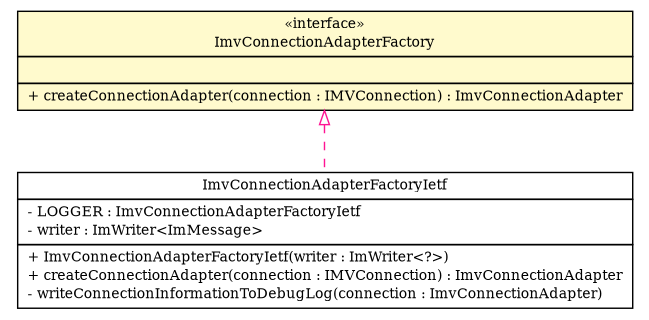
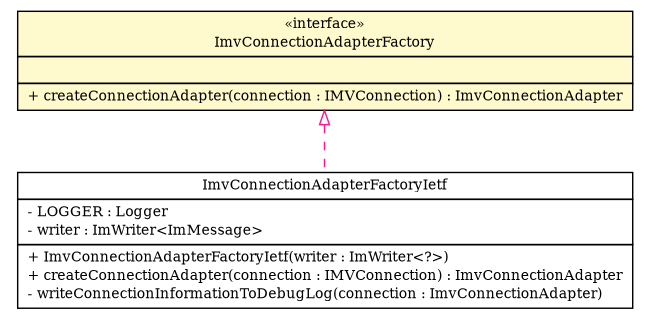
node "ImvConnectionAdapterFactoryIetf": text "- LOGGER : ImvConnectionAdapterFactoryIetf" -> "- LOGGER : Logger"
